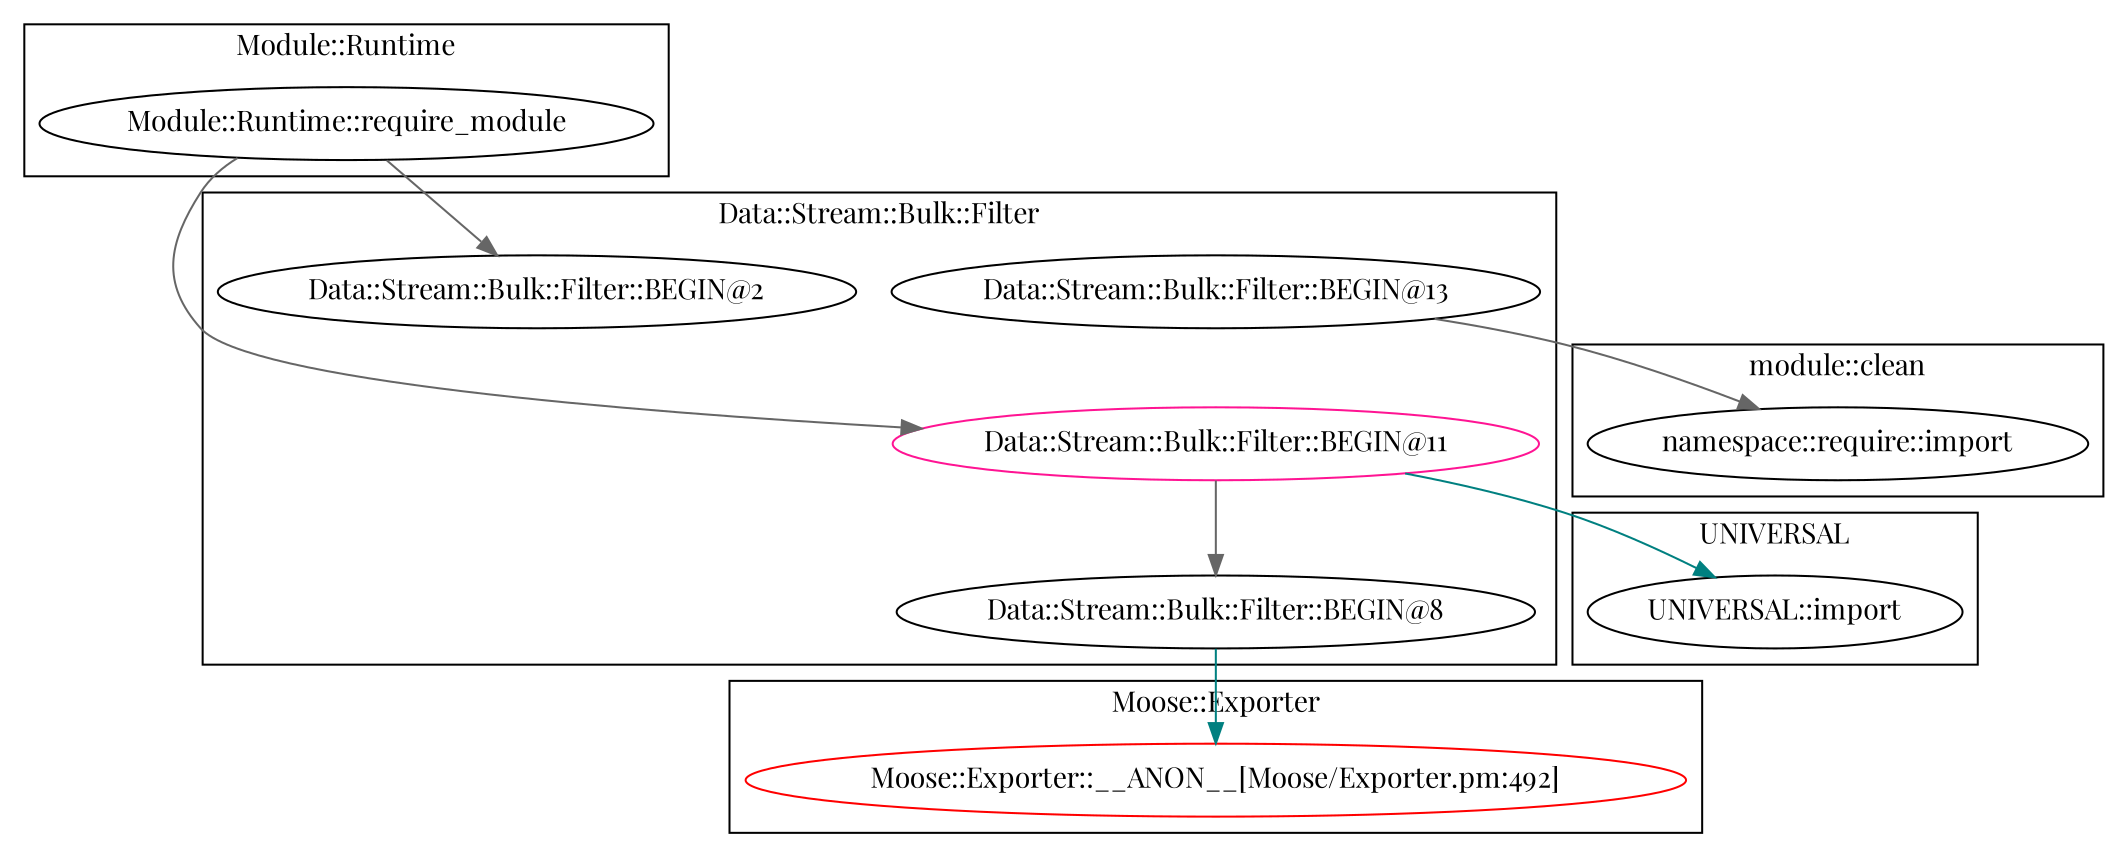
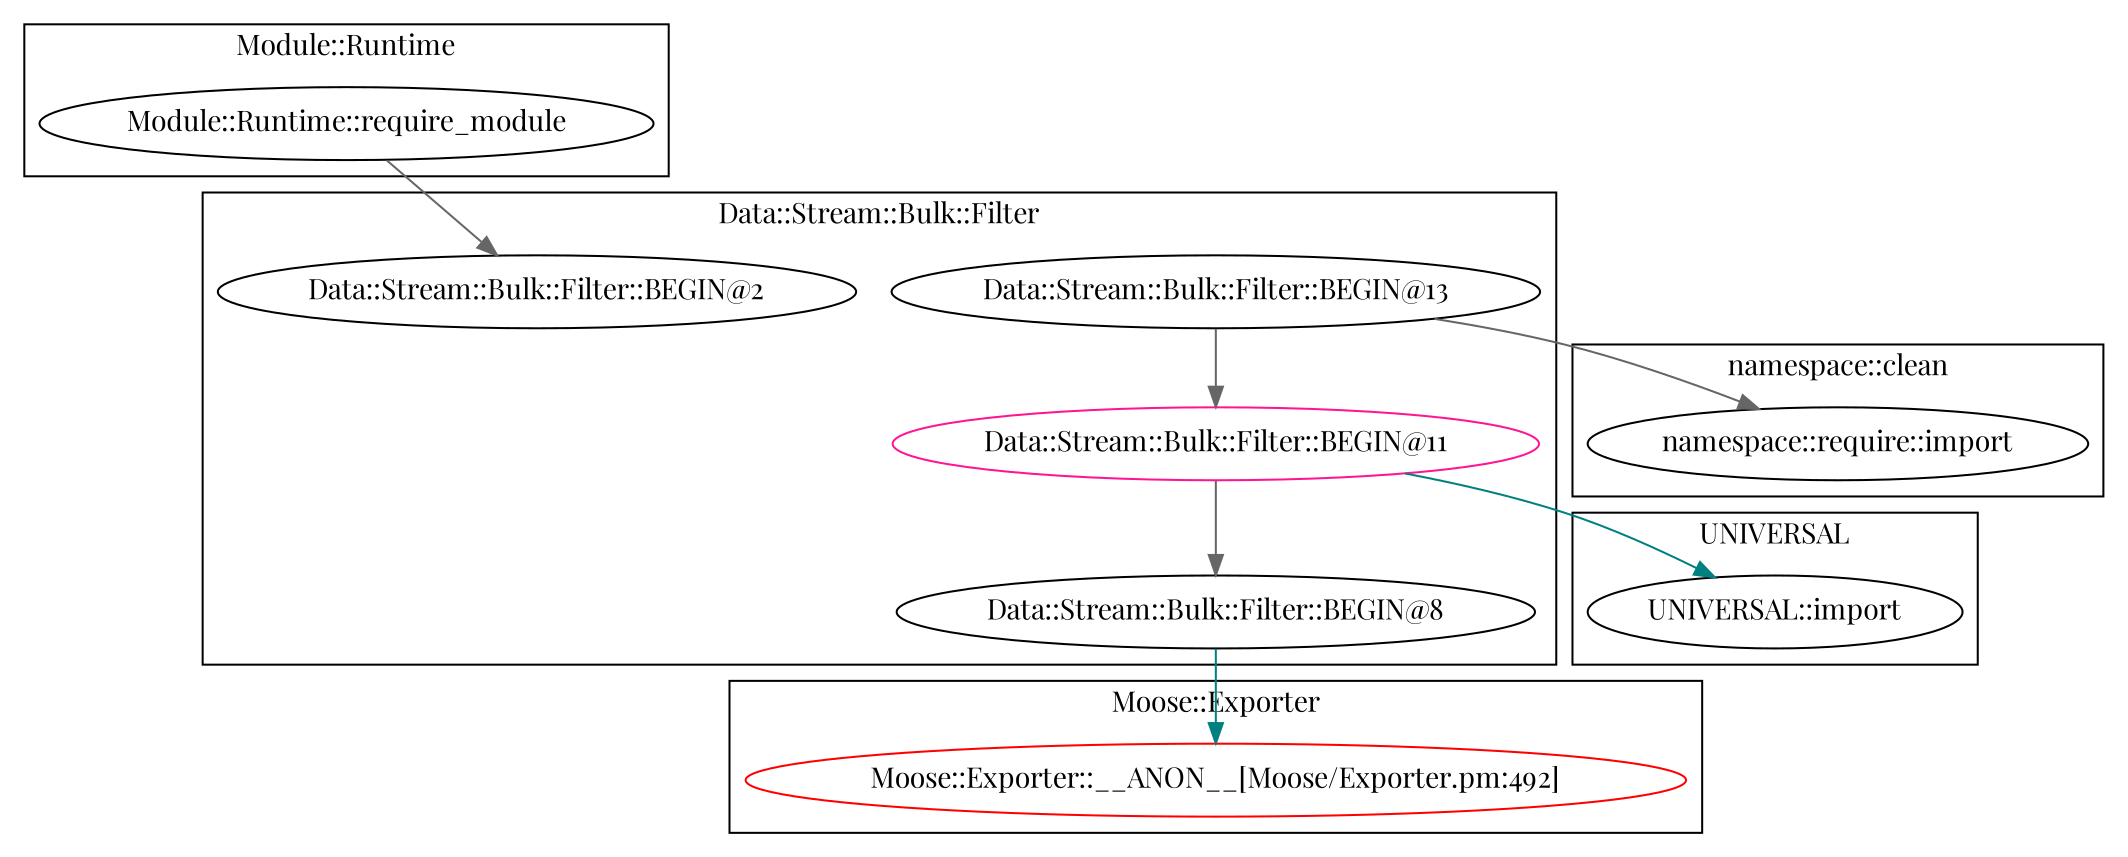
cluster "module::clean": label "module::clean" -> "namespace::clean"
edge "Module::Runtime::require_module" -> "Data::Stream::Bulk::Filter::BEGIN@11": now "Data::Stream::Bulk::Filter::BEGIN@13" -> "Data::Stream::Bulk::Filter::BEGIN@11"
